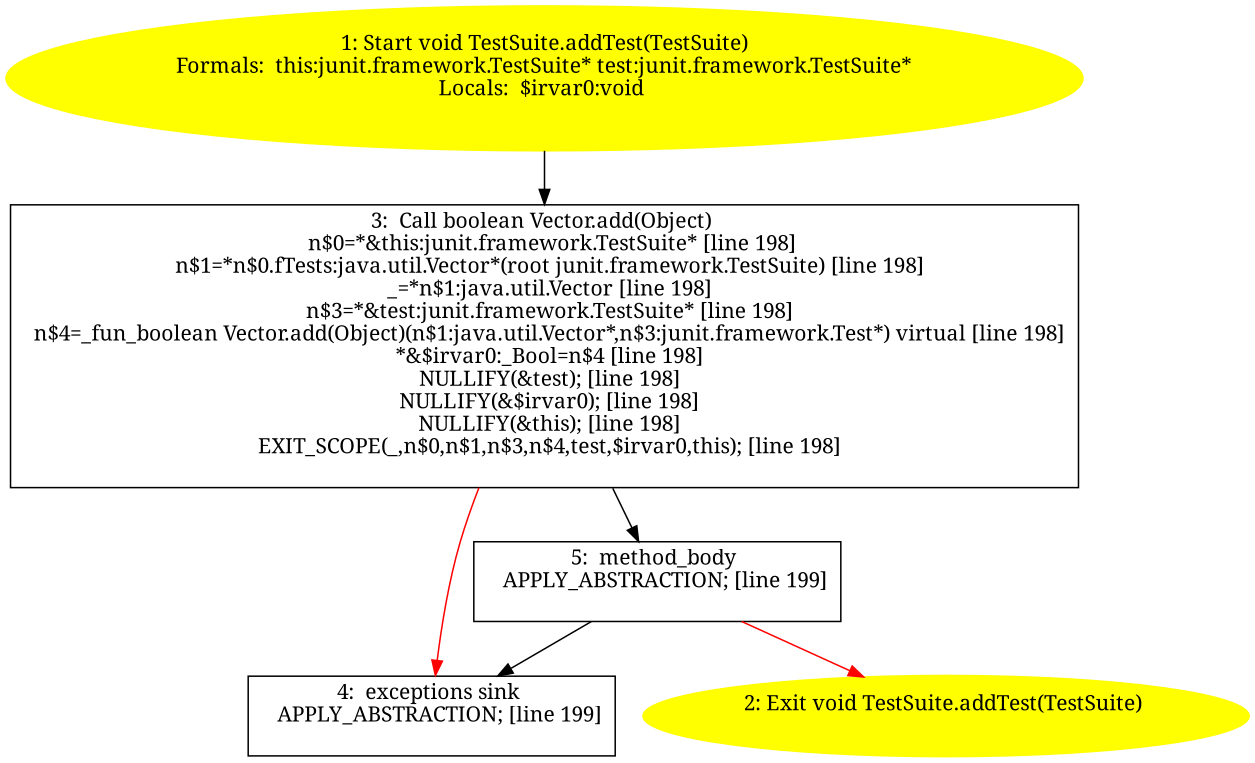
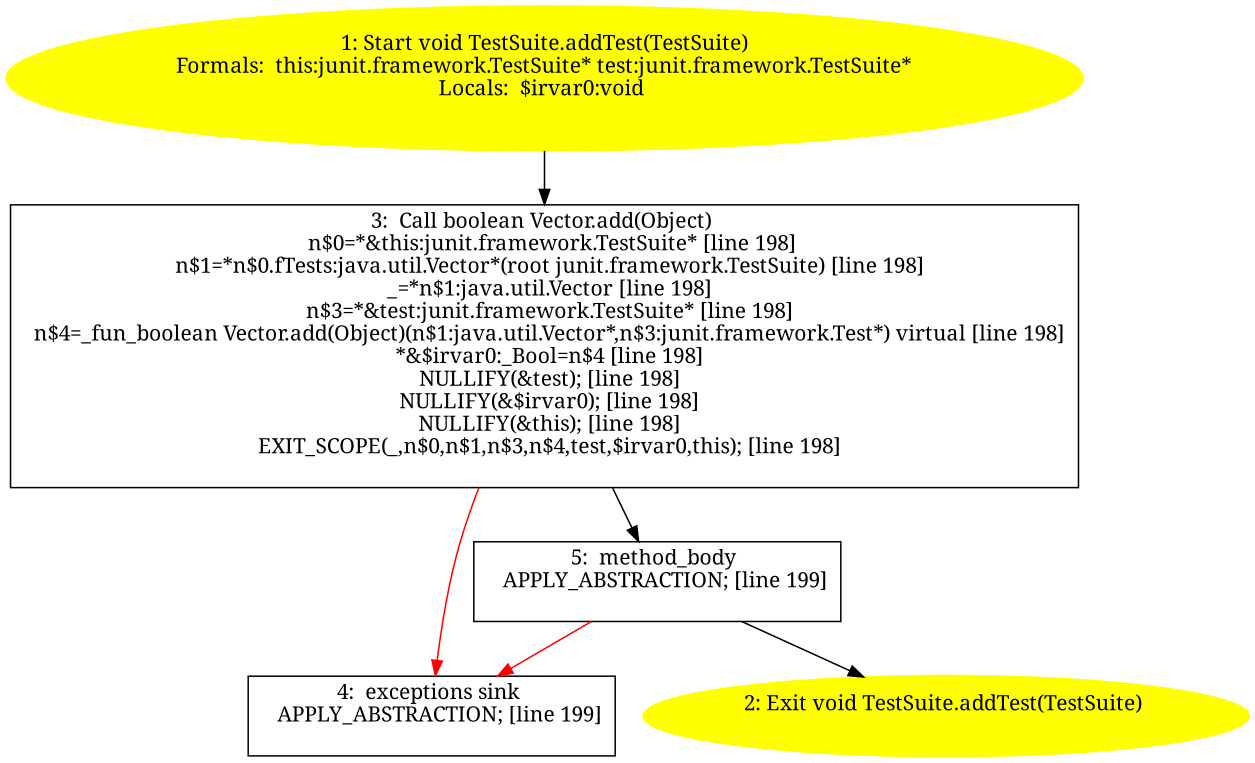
edge "5:  method_body APPLY_ABSTRACTION; [line 199]" -> "4:  exceptions sink APPLY_ABSTRACTION; [line 199]": color black -> red
edge "5:  method_body APPLY_ABSTRACTION; [line 199]" -> "2: Exit void TestSuite.addTest(TestSuite)": color red -> black
